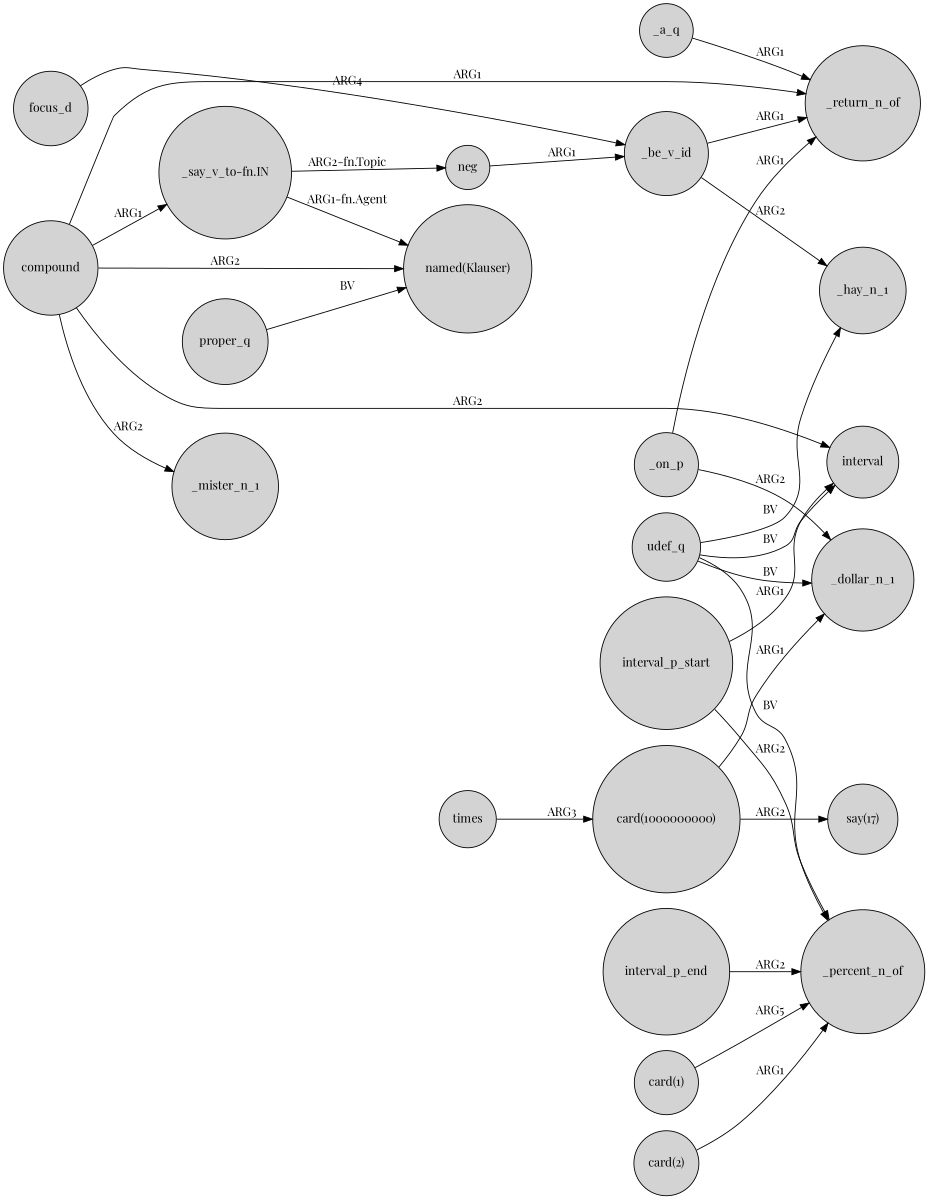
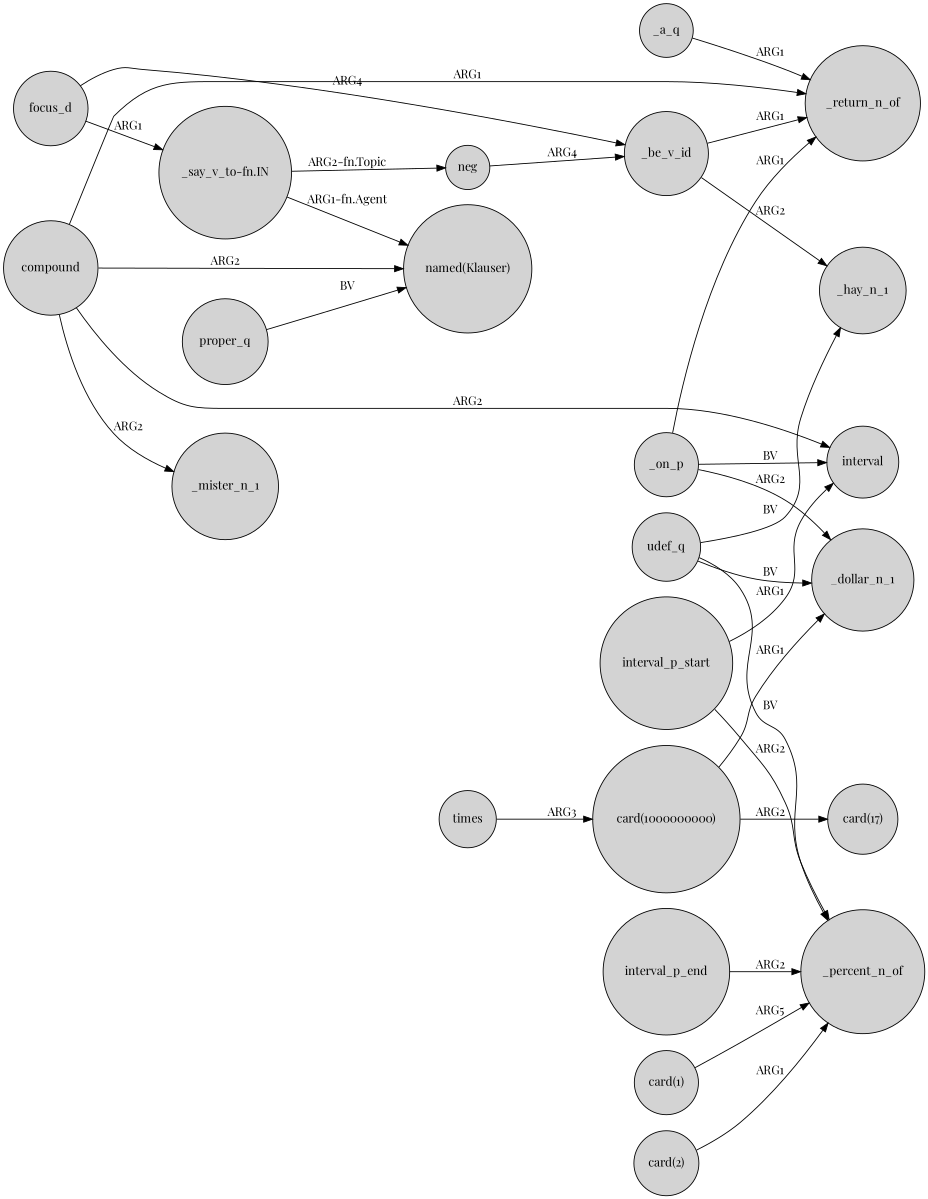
edge "neg" -> "_be_v_id": label "ARG1" -> "ARG4"
edge "compound" -> "_say_v_to-fn.IN": now "focus_d" -> "_say_v_to-fn.IN"
edge "udef_q" -> "interval": now "_on_p" -> "interval"
node "say(17)": label "say(17)" -> "card(17)"
